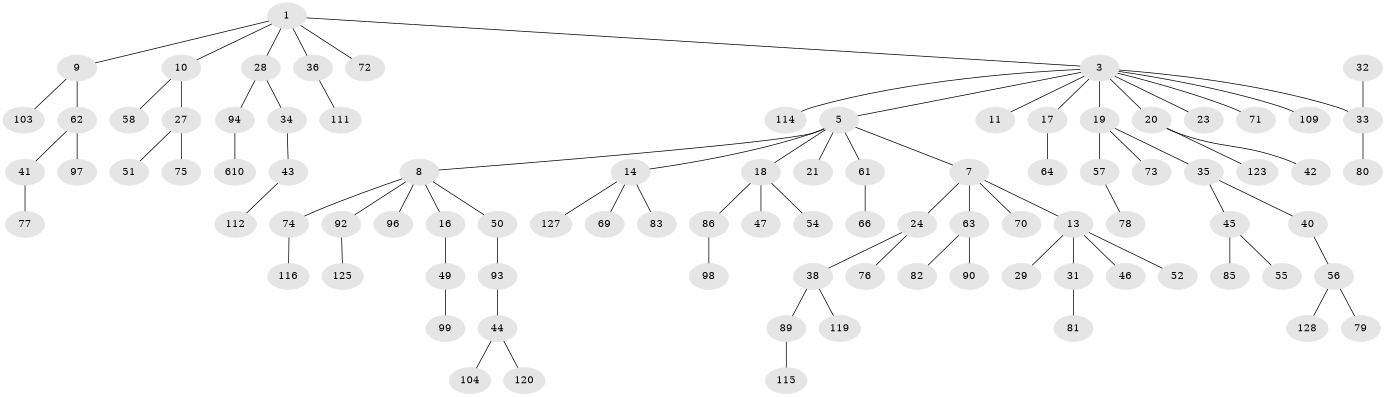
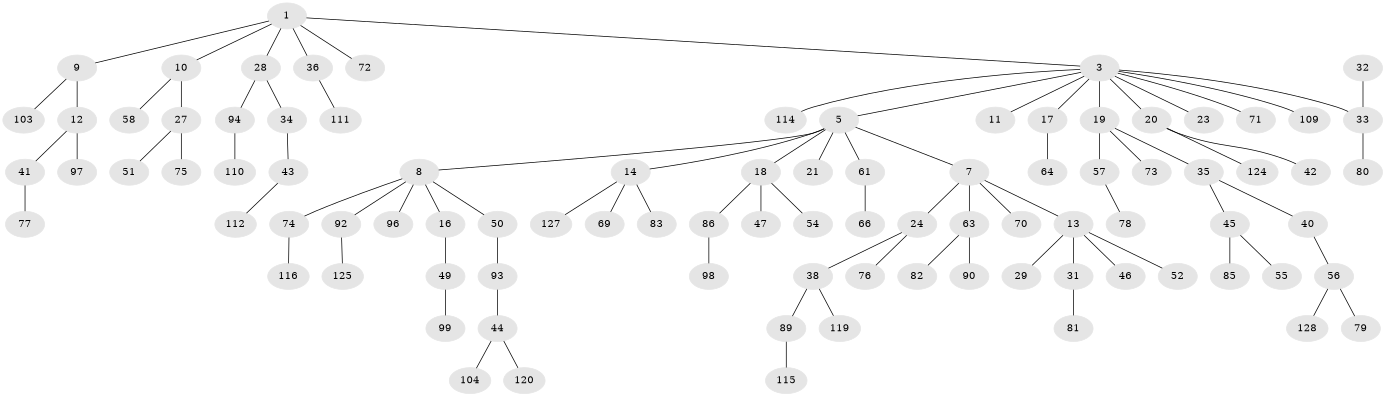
node "62": label "62" -> "12"
node "610": label "610" -> "110"
node "123": label "123" -> "124"
